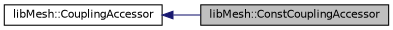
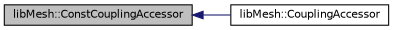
edge "libMesh::ConstCouplingAccessor" -> "libMesh::CouplingAccessor": reversed
